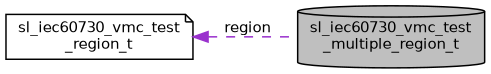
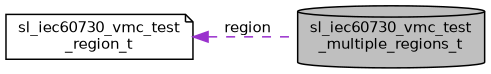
node "sl_iec60730_vmc_test _multiple_region_t": label "sl_iec60730_vmc_test _multiple_region_t" -> "sl_iec60730_vmc_test _multiple_regions_t"
